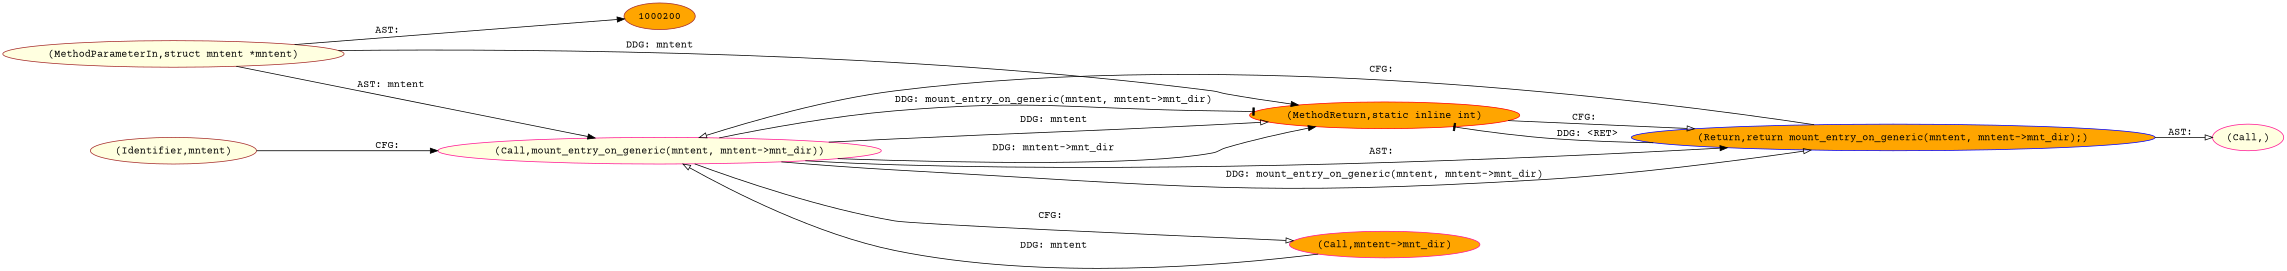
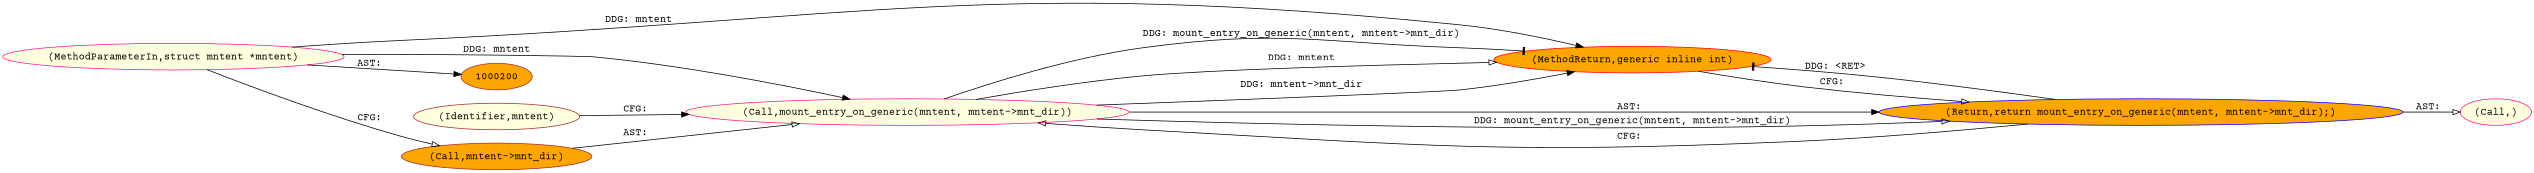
node "(MethodParameterIn,struct mntent *mntent)": color brown -> deeppink
edge "(MethodParameterIn,struct mntent *mntent)" -> "(Call,mount_entry_on_generic(mntent, mntent->mnt_dir))": label "AST: mntent" -> "DDG: mntent"
node "(MethodReturn,static inline int)": label "(MethodReturn,static inline int)" -> "(MethodReturn,generic inline int)"
edge "(Call,mount_entry_on_generic(mntent, mntent->mnt_dir))" -> "(Call,mntent->mnt_dir)": now "(MethodParameterIn,struct mntent *mntent)" -> "(Call,mntent->mnt_dir)"
edge "(Call,mntent->mnt_dir)" -> "(Call,mount_entry_on_generic(mntent, mntent->mnt_dir))": label "DDG: mntent" -> "AST: "
node "(Call,mntent->mnt_dir)": color deeppink -> brown
